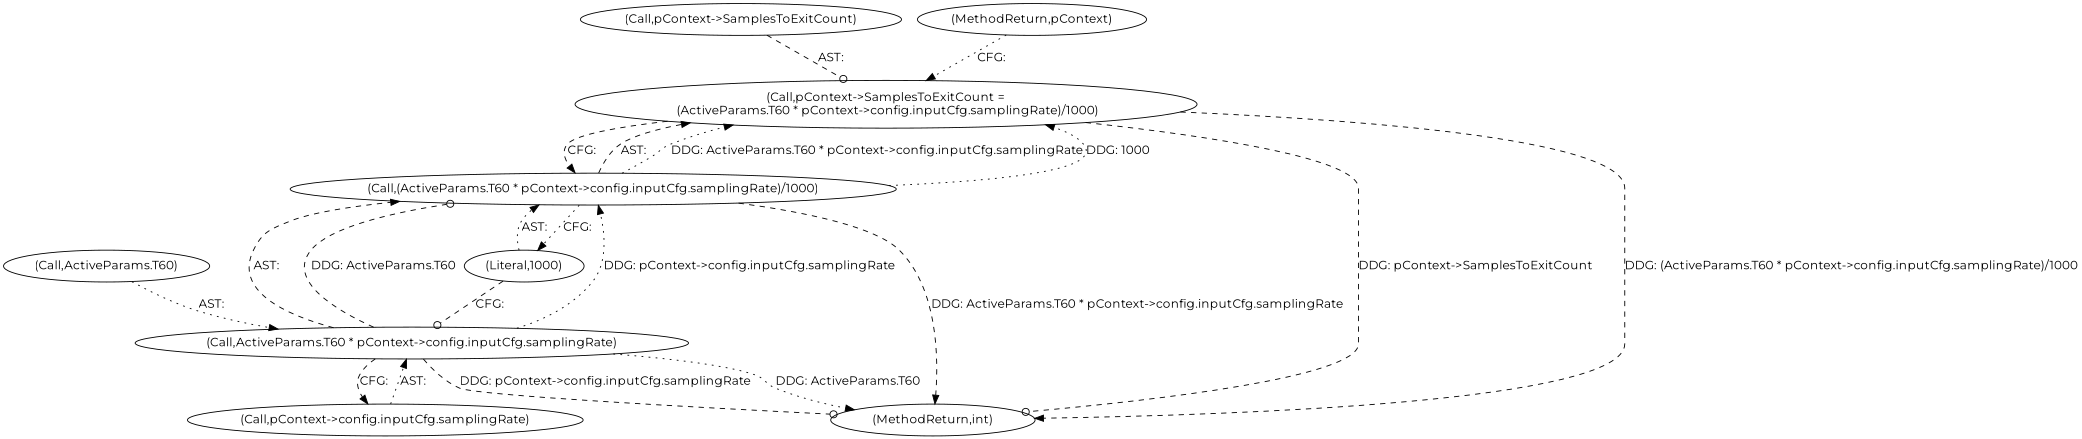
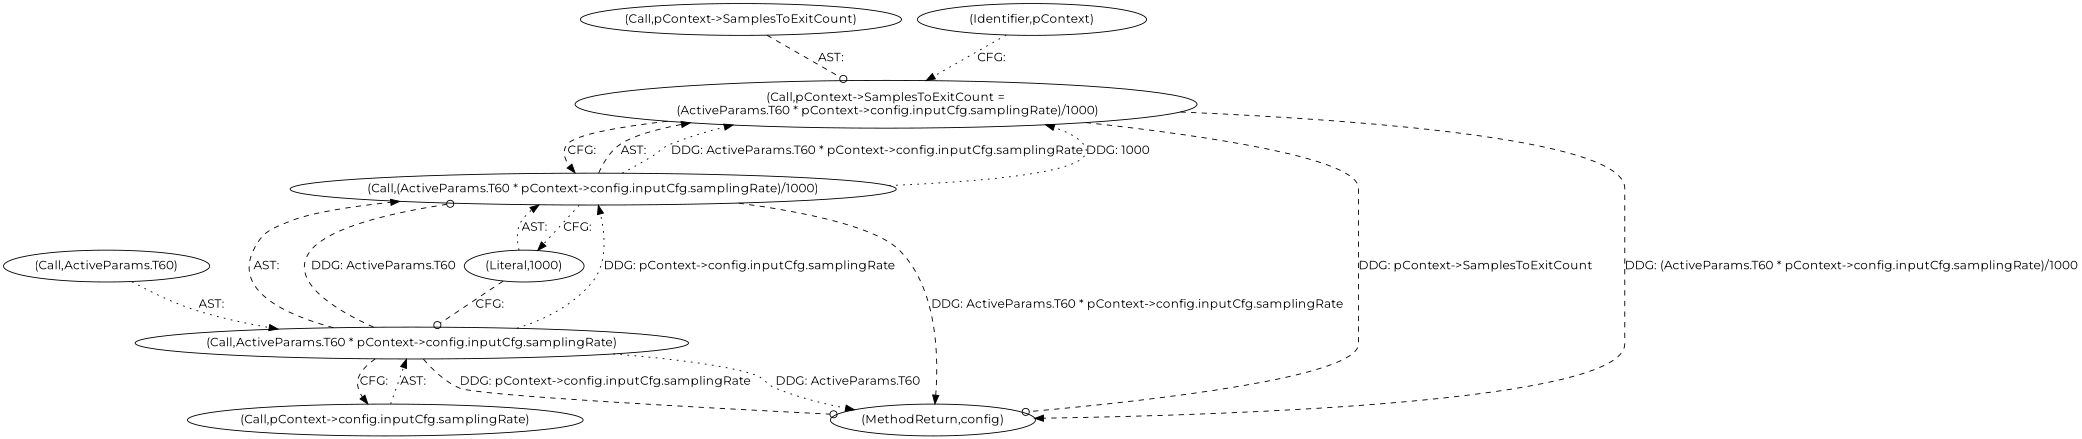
node "(MethodReturn,pContext)": label "(MethodReturn,pContext)" -> "(Identifier,pContext)"
node "(MethodReturn,int)": label "(MethodReturn,int)" -> "(MethodReturn,config)"
